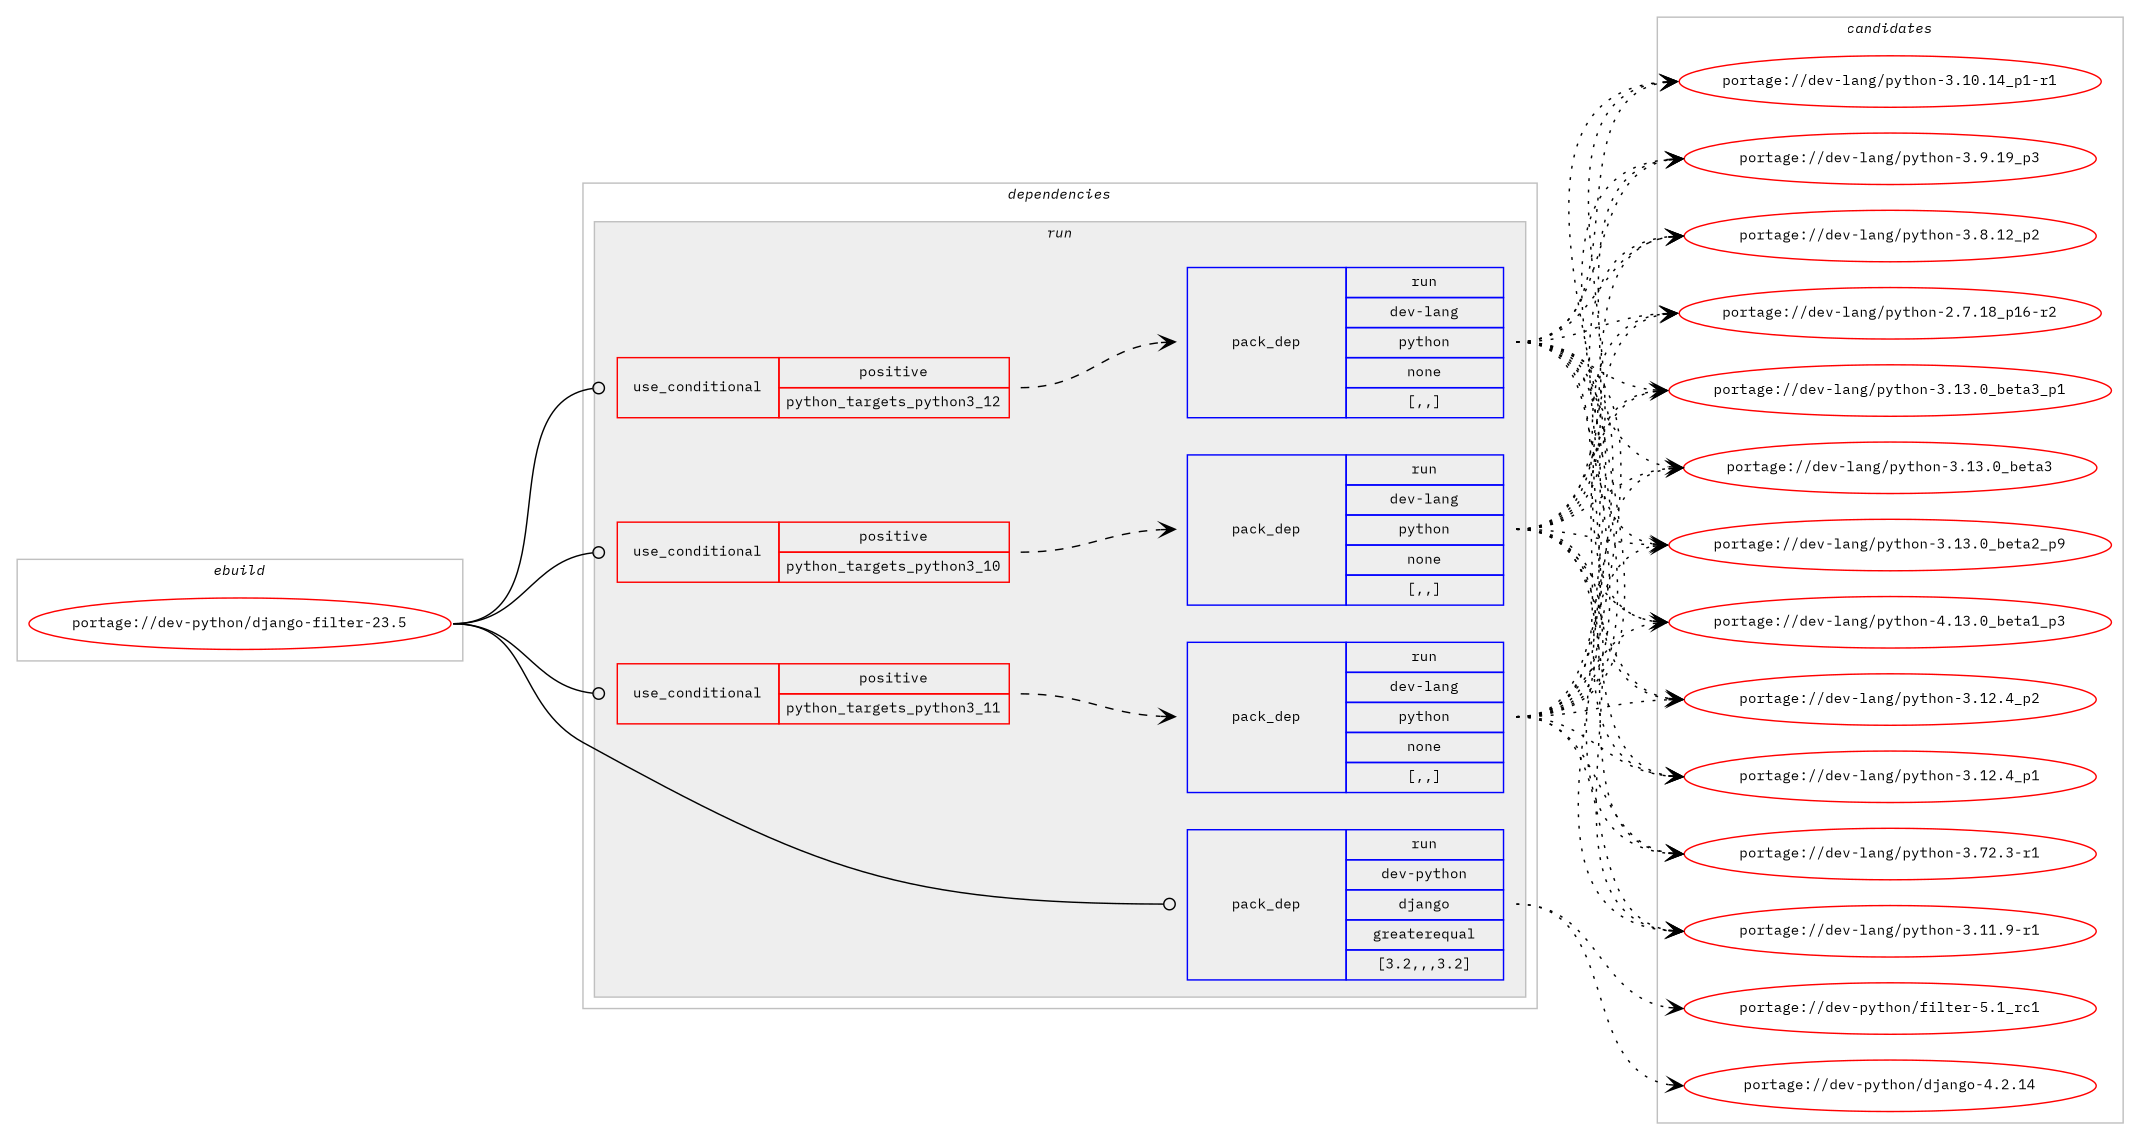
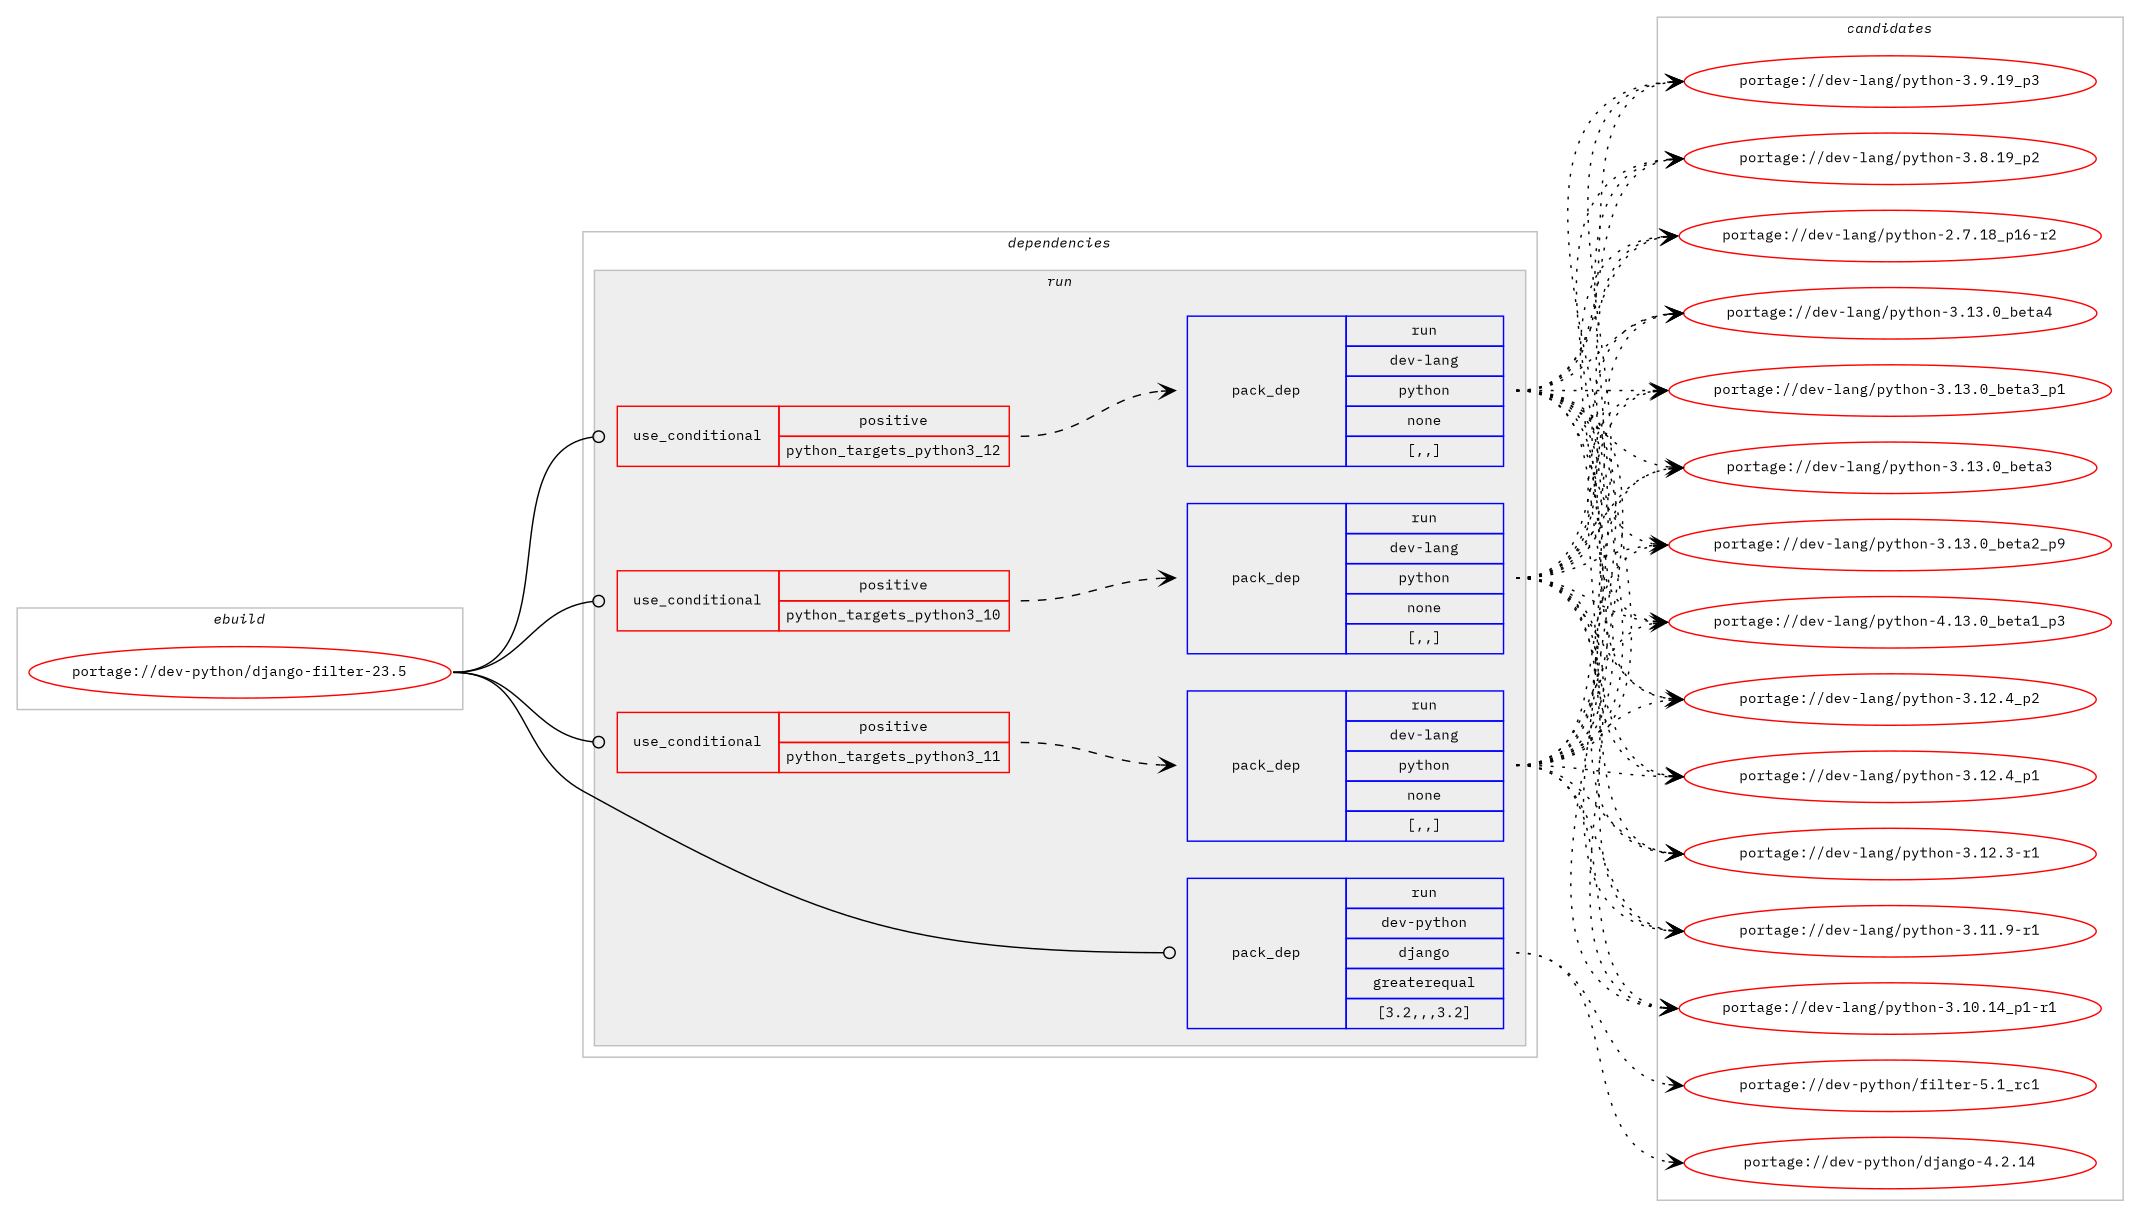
node "portage://dev-lang/python-3.8.12_p2": label "portage://dev-lang/python-3.8.12_p2" -> "portage://dev-lang/python-3.8.19_p2"
node "portage://dev-lang/python-3.13.0_beta4": added
node "portage://dev-lang/python-3.72.3-r1": label "portage://dev-lang/python-3.72.3-r1" -> "portage://dev-lang/python-3.12.3-r1"
